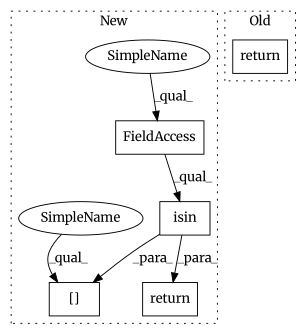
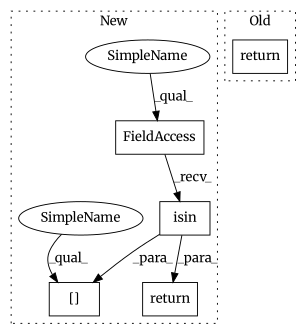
edge "FieldAccess" -> "isin": label "_qual_" -> "_recv_"
